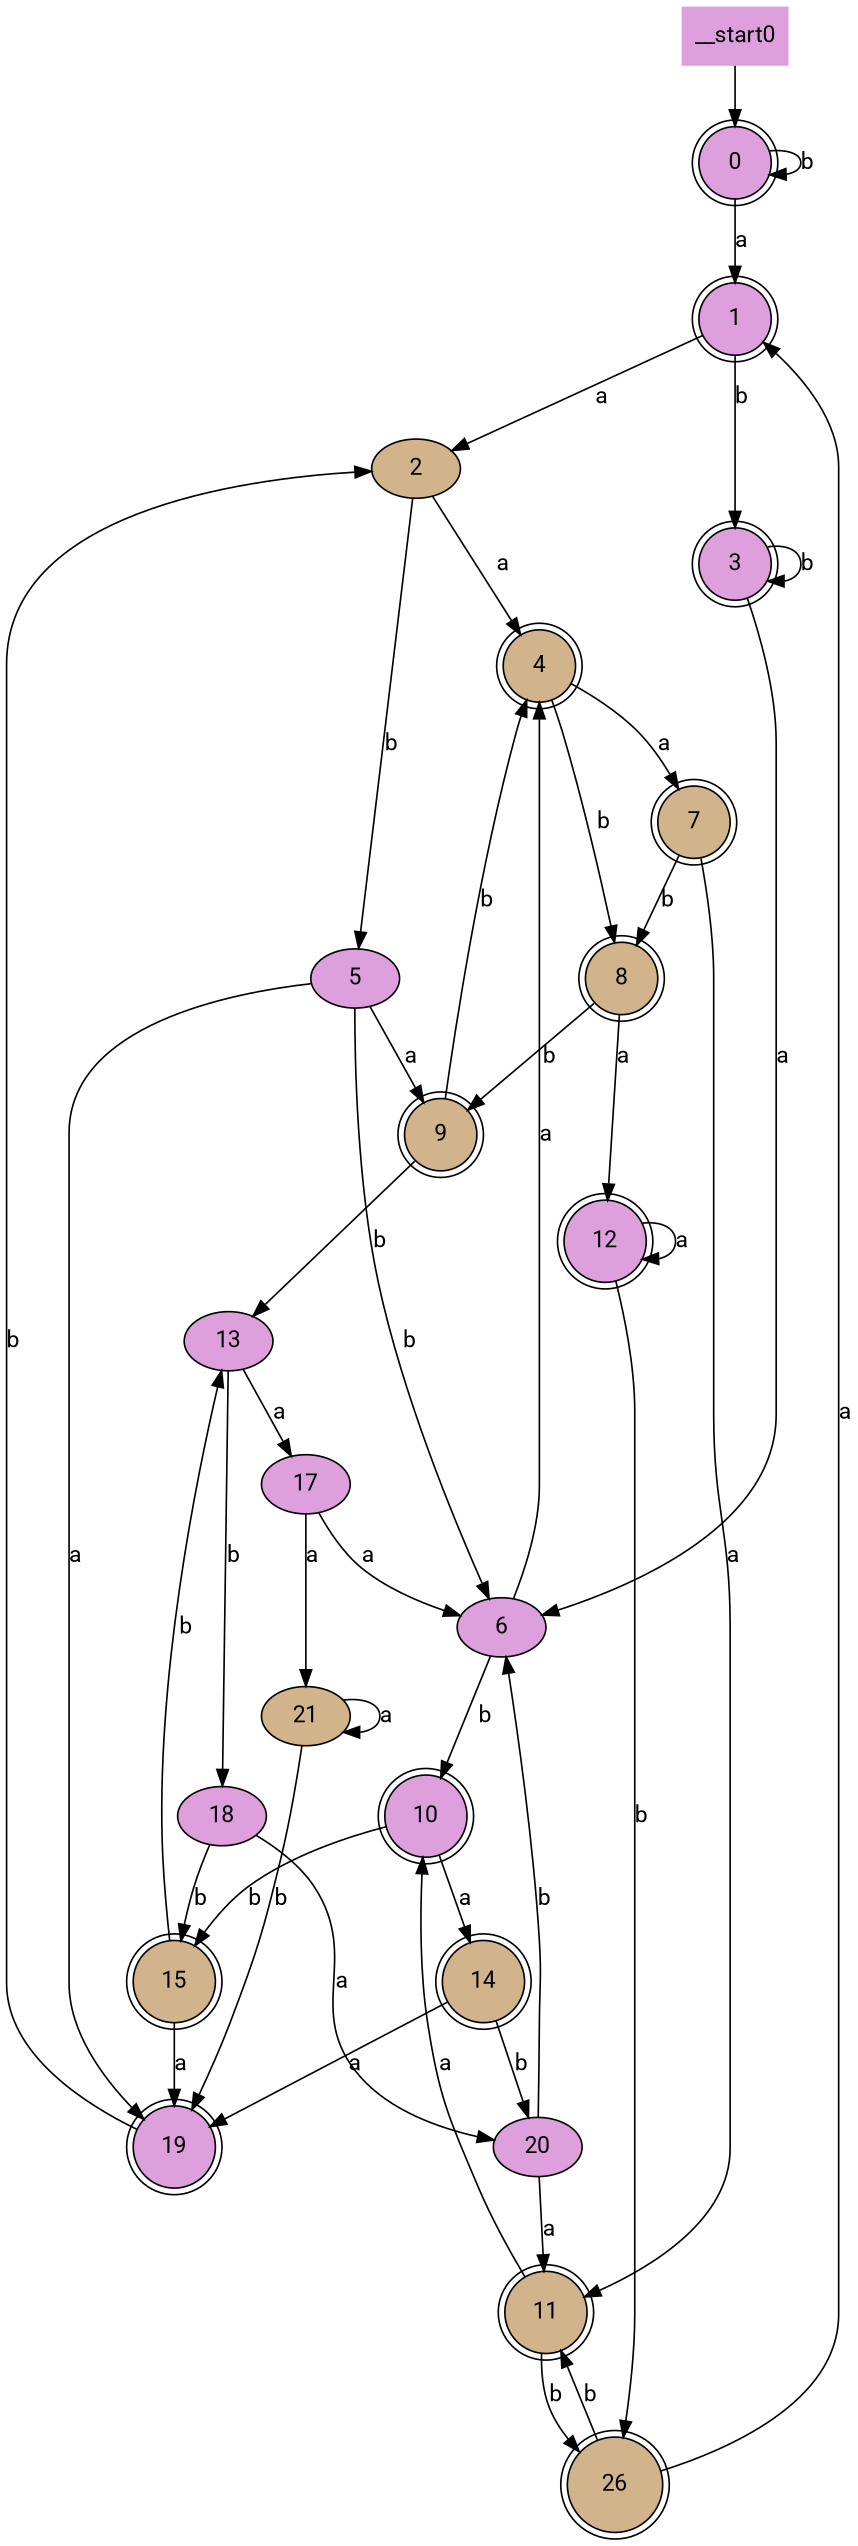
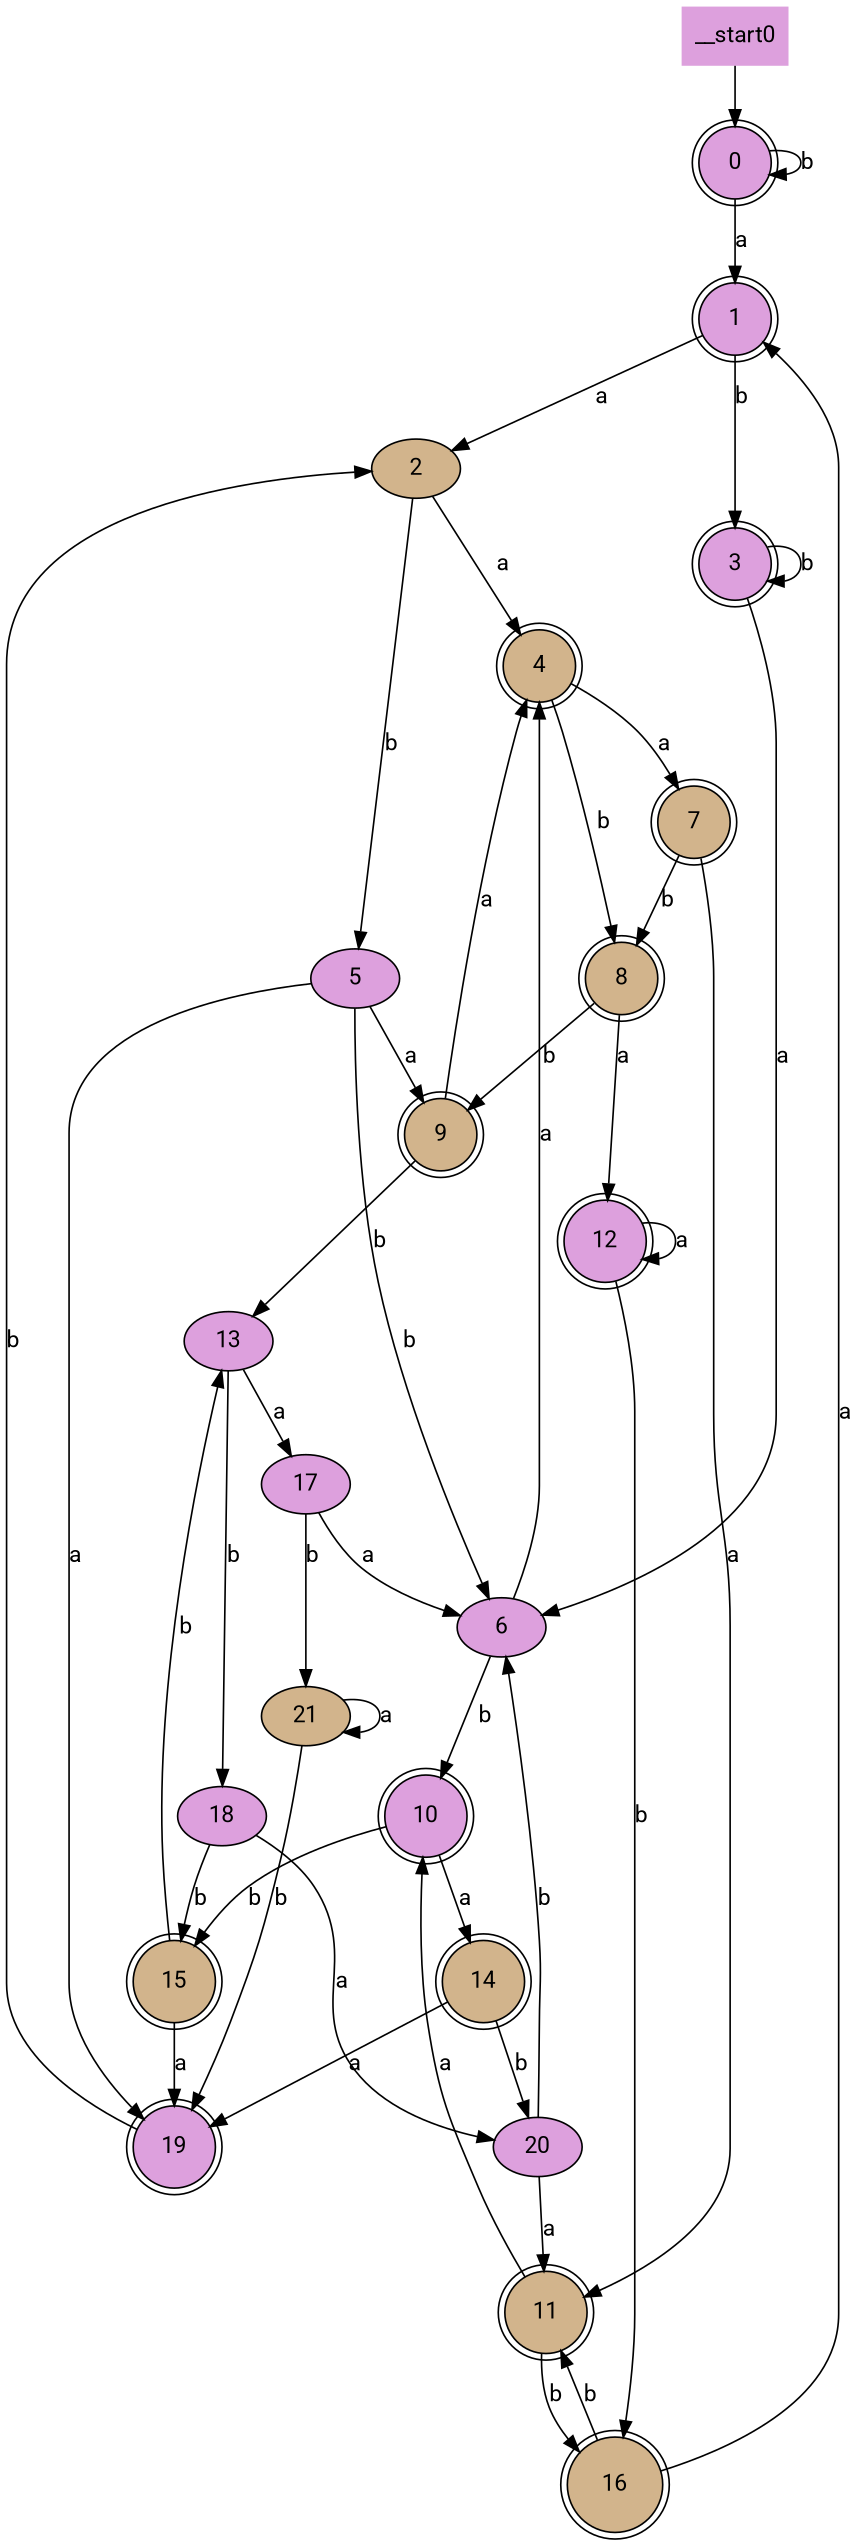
edge "9" -> "4": label "b" -> "a"
edge "17" -> "21": label "a" -> "b"
node "26": label "26" -> "16"
